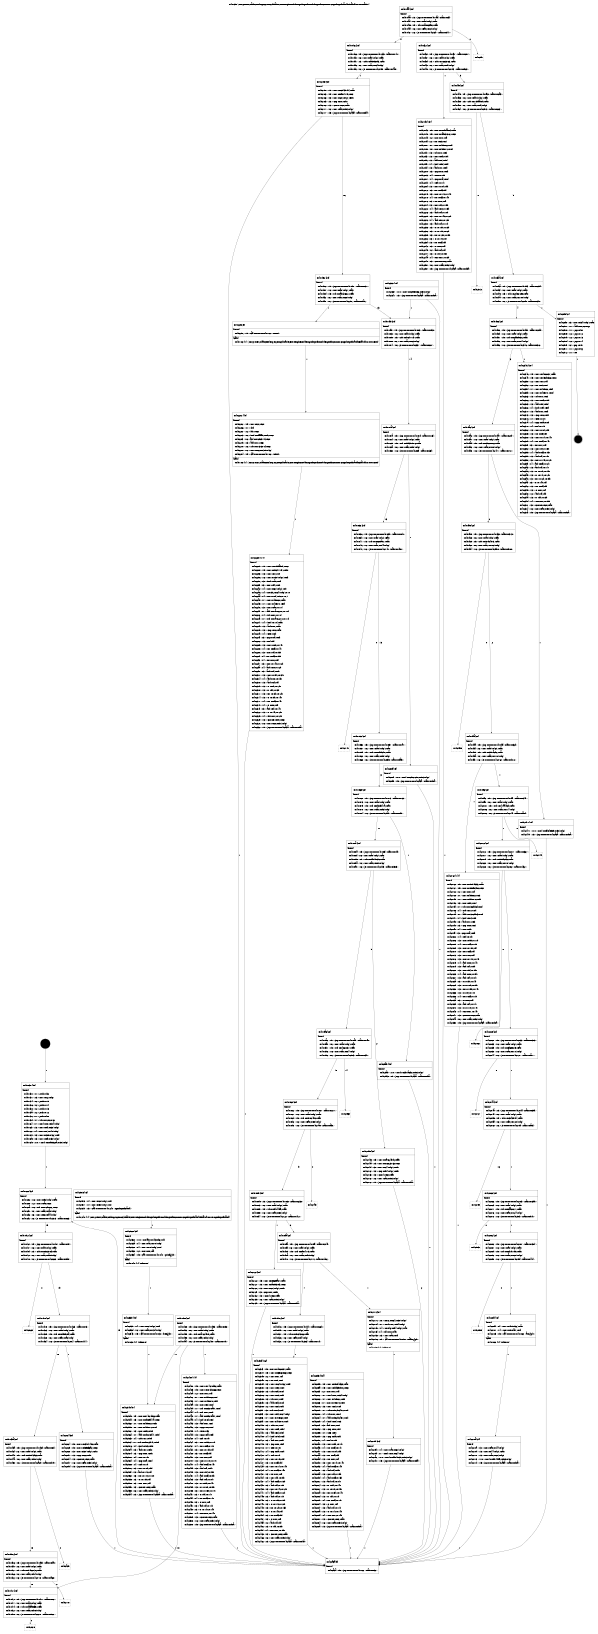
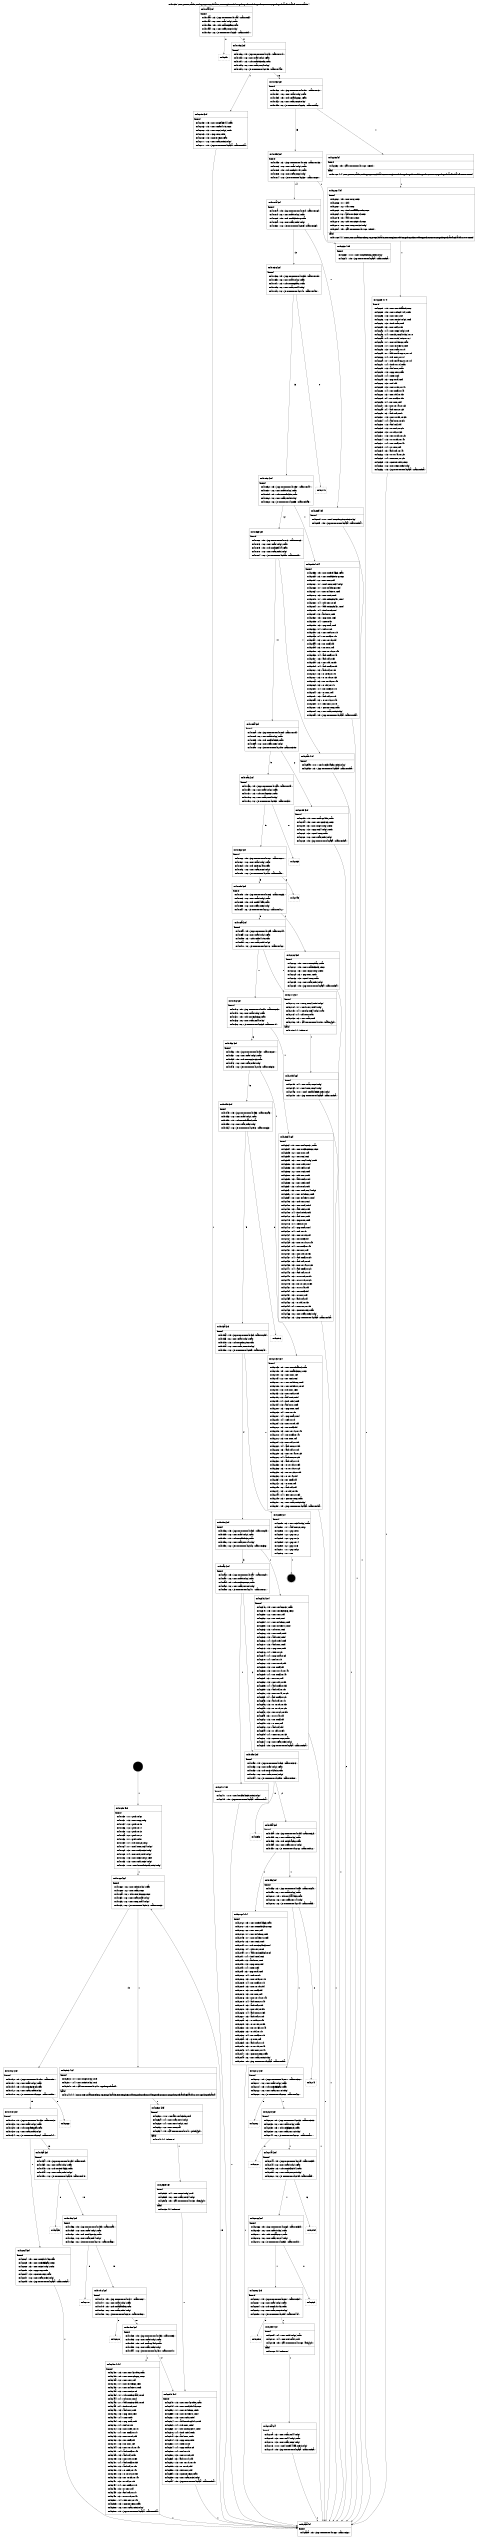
edge "0x40215e [30]" -> "0x401de2 [28]": now "0x401dc6 [28]" -> "0x401de2 [28]"
edge "0x402337 [15]" -> "0x401dfe [28]": reversed
edge "0x401e52 [28]" -> "0x402855 [154]": added, label "1"
edge "0x401f16 [28]" -> "0x401f32 [28]": added, label "6"
edge "0x401ea6 [28]" -> "0x40296b": label " 14" -> " 0"
edge "0x401d8e [28]" -> "0x401d72 [28]": reversed
edge "0x401ce2 [32]" -> "0x402513 [13]": added, label "1"
edge "0x402346 [137]" -> "0x402a3a [5]": added, label "1"
